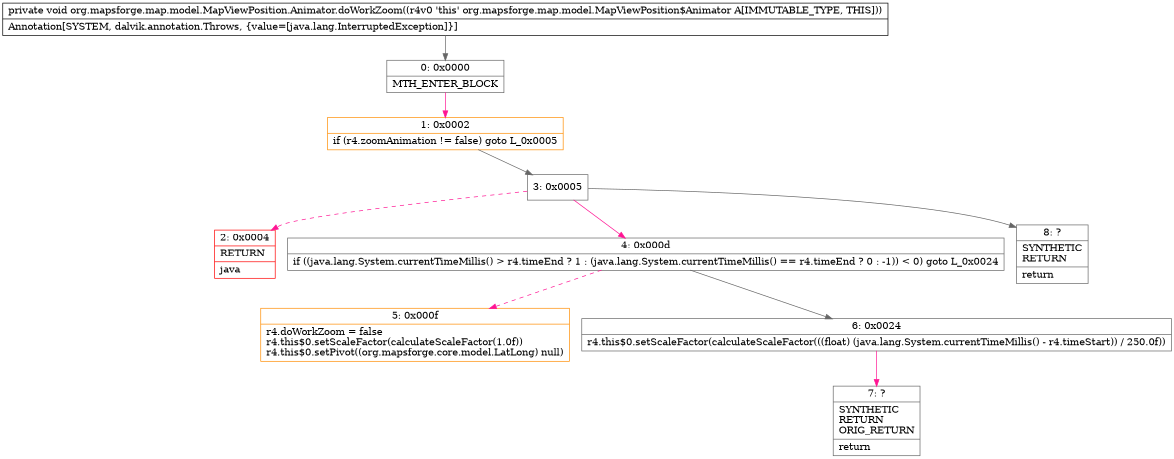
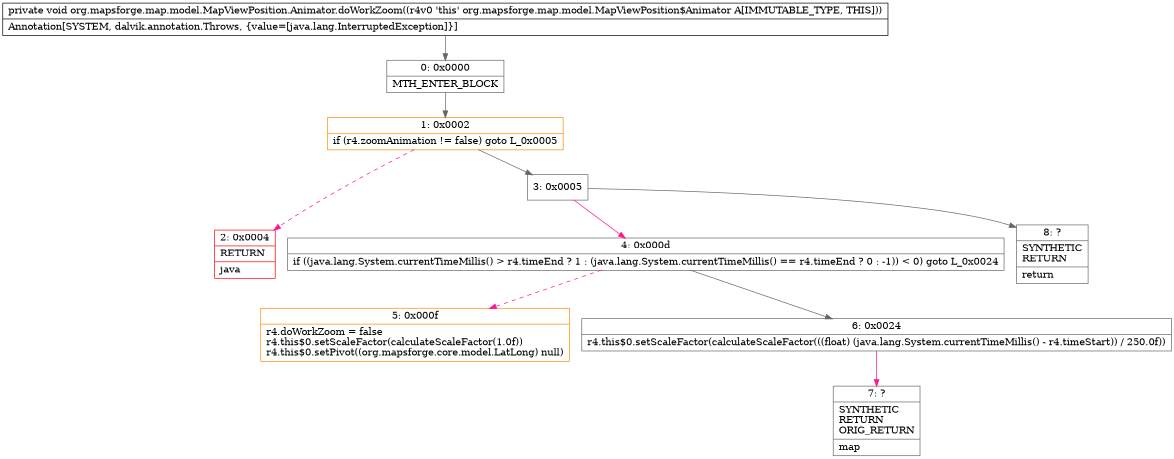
edge "0: 0x0000" -> "1: 0x0002": color deeppink -> gray40
edge "3: 0x0005" -> "2: 0x0004": now "1: 0x0002" -> "2: 0x0004"
node "7: ?": text "return" -> "map"
